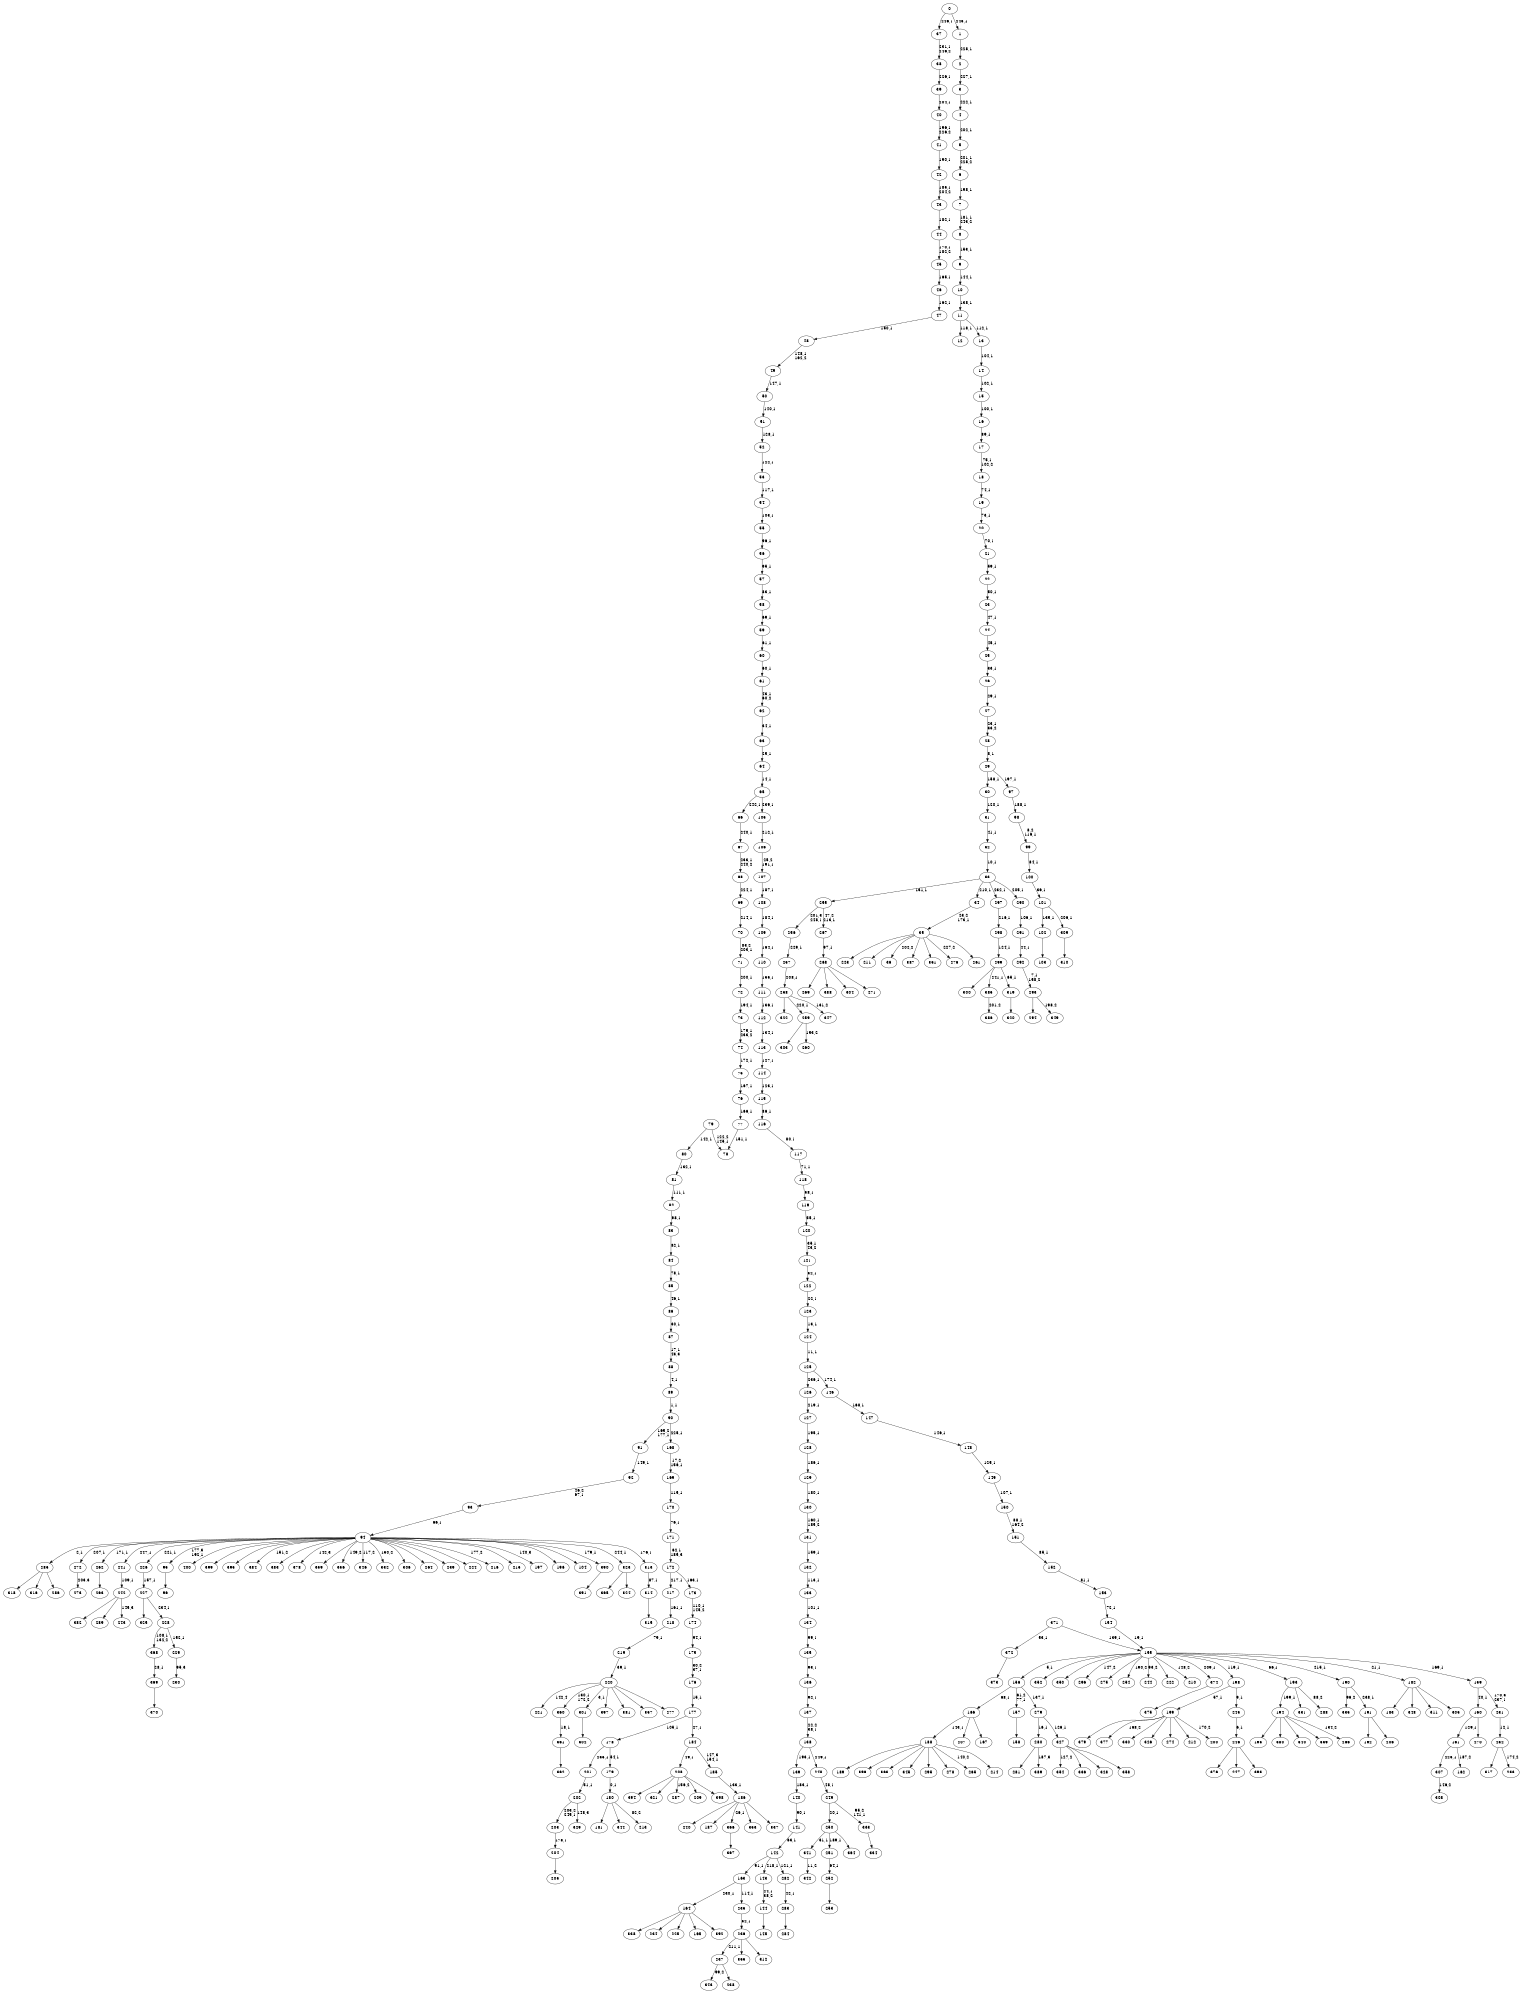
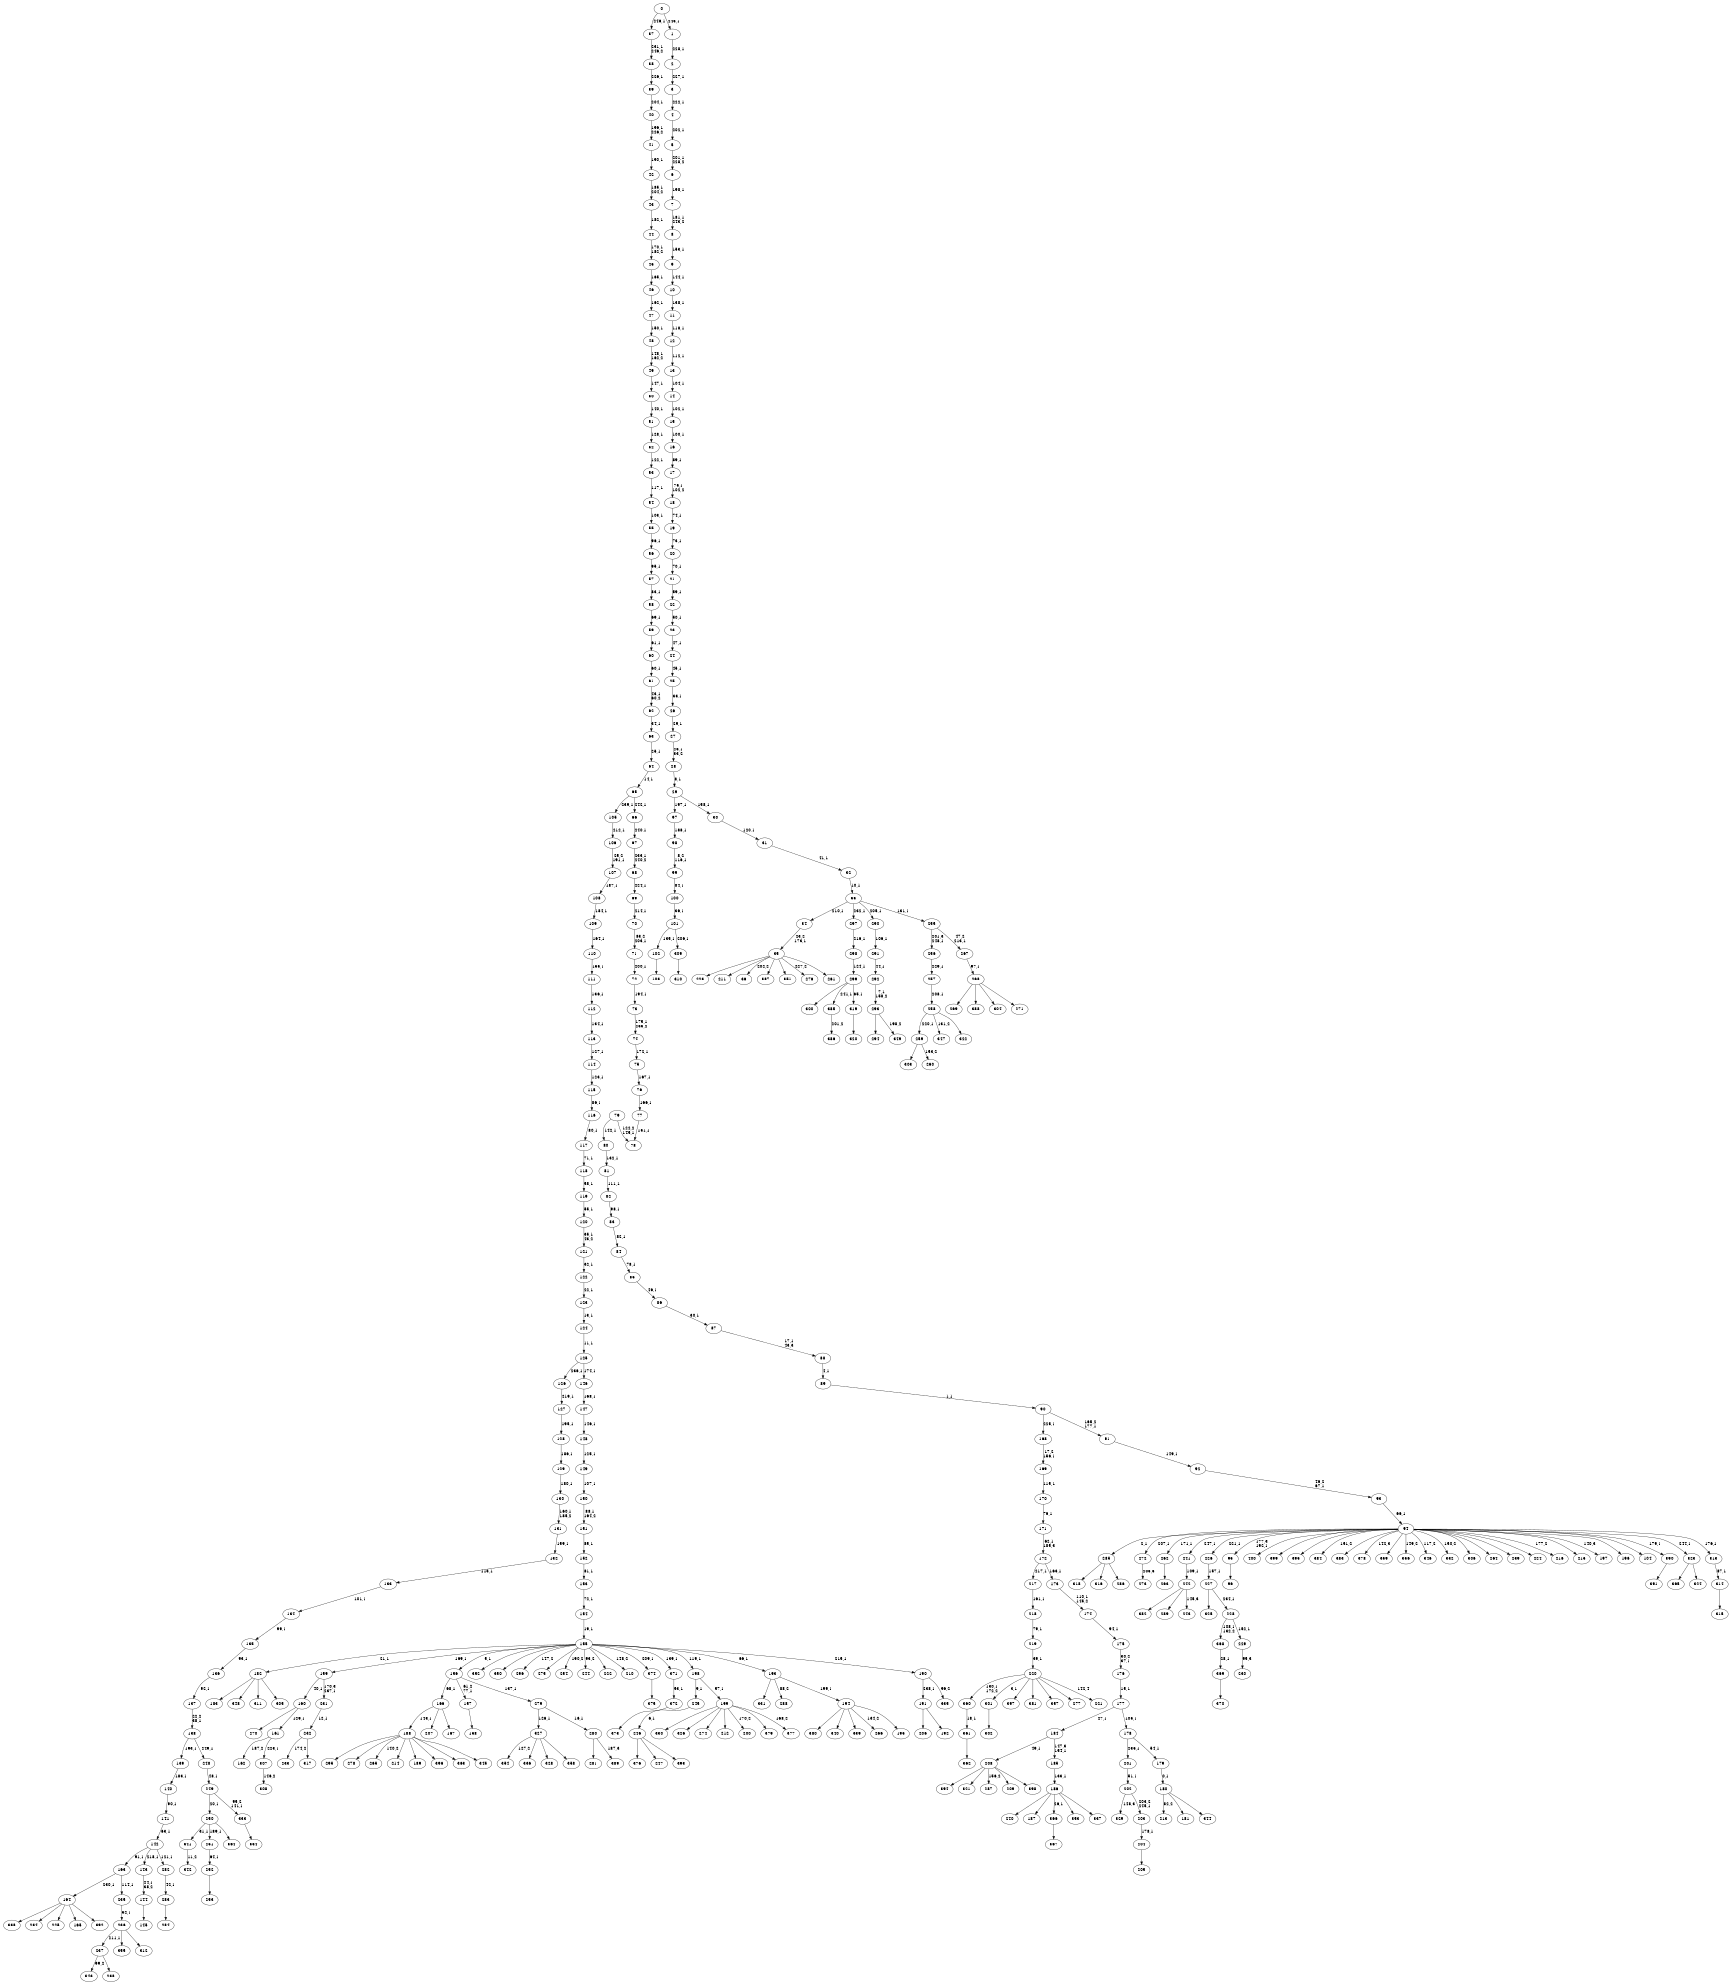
edge "11" -> "13": now "12" -> "13"
edge "371" -> "155": reversed
